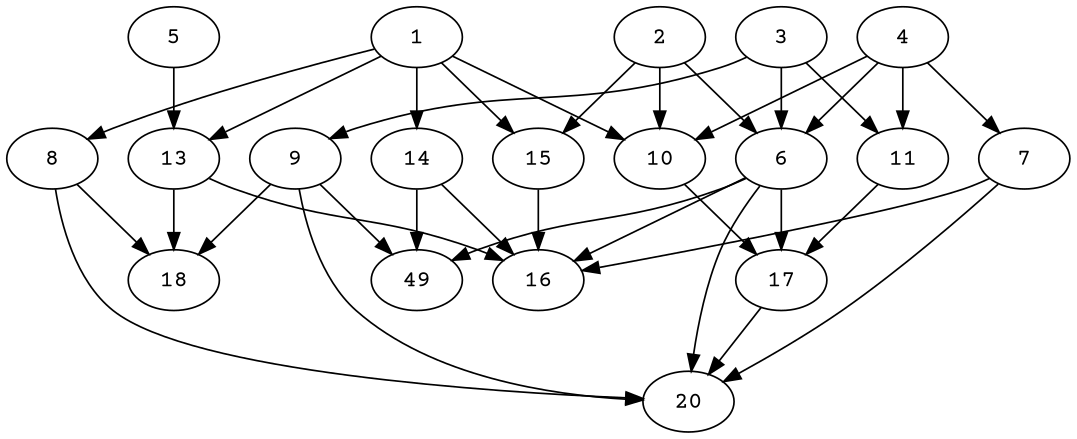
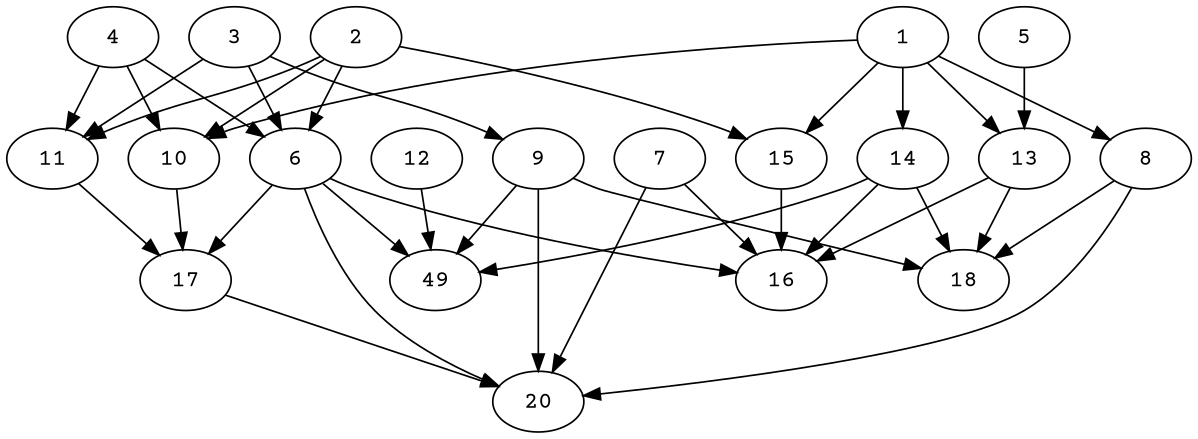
edge "4" -> "7": removed
edge "2" -> "11": added
node "12": added
edge "14" -> "18": added
